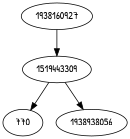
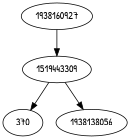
node "770": label "770" -> "370"
node "1938938056": label "1938938056" -> "1938138056"
